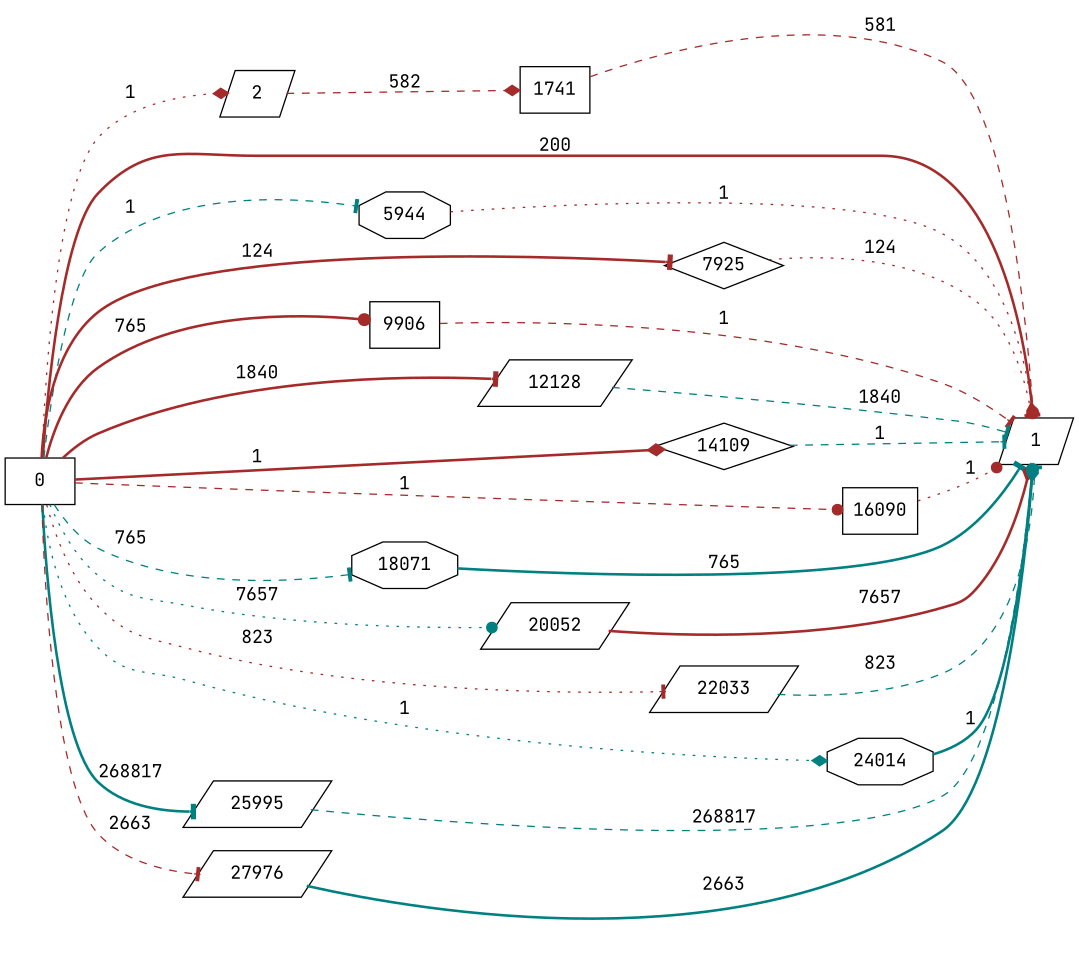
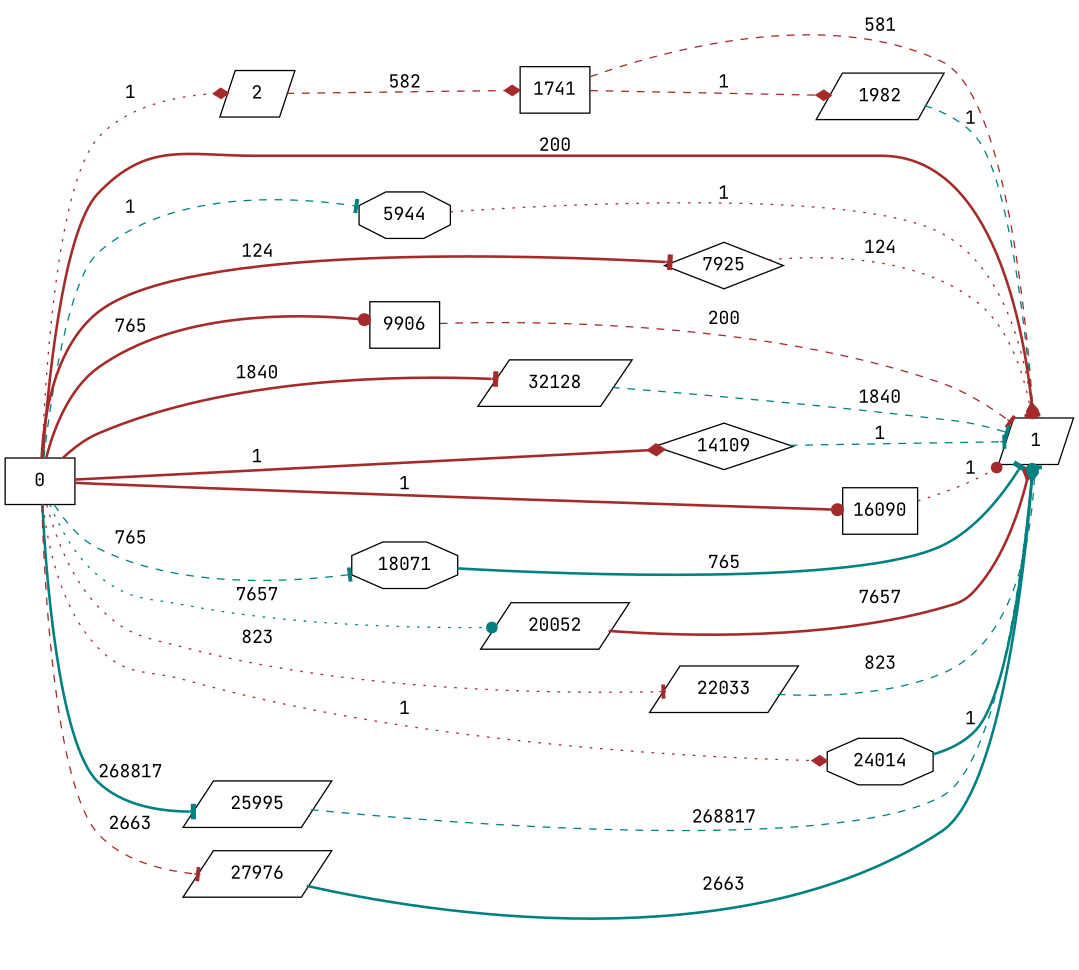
node "1982": added
edge "9906" -> "1": label "1" -> "200"
node "12128": label "12128" -> "32128"
edge "0" -> "16090": style dashed -> bold
edge "0" -> "24014": color teal -> brown
